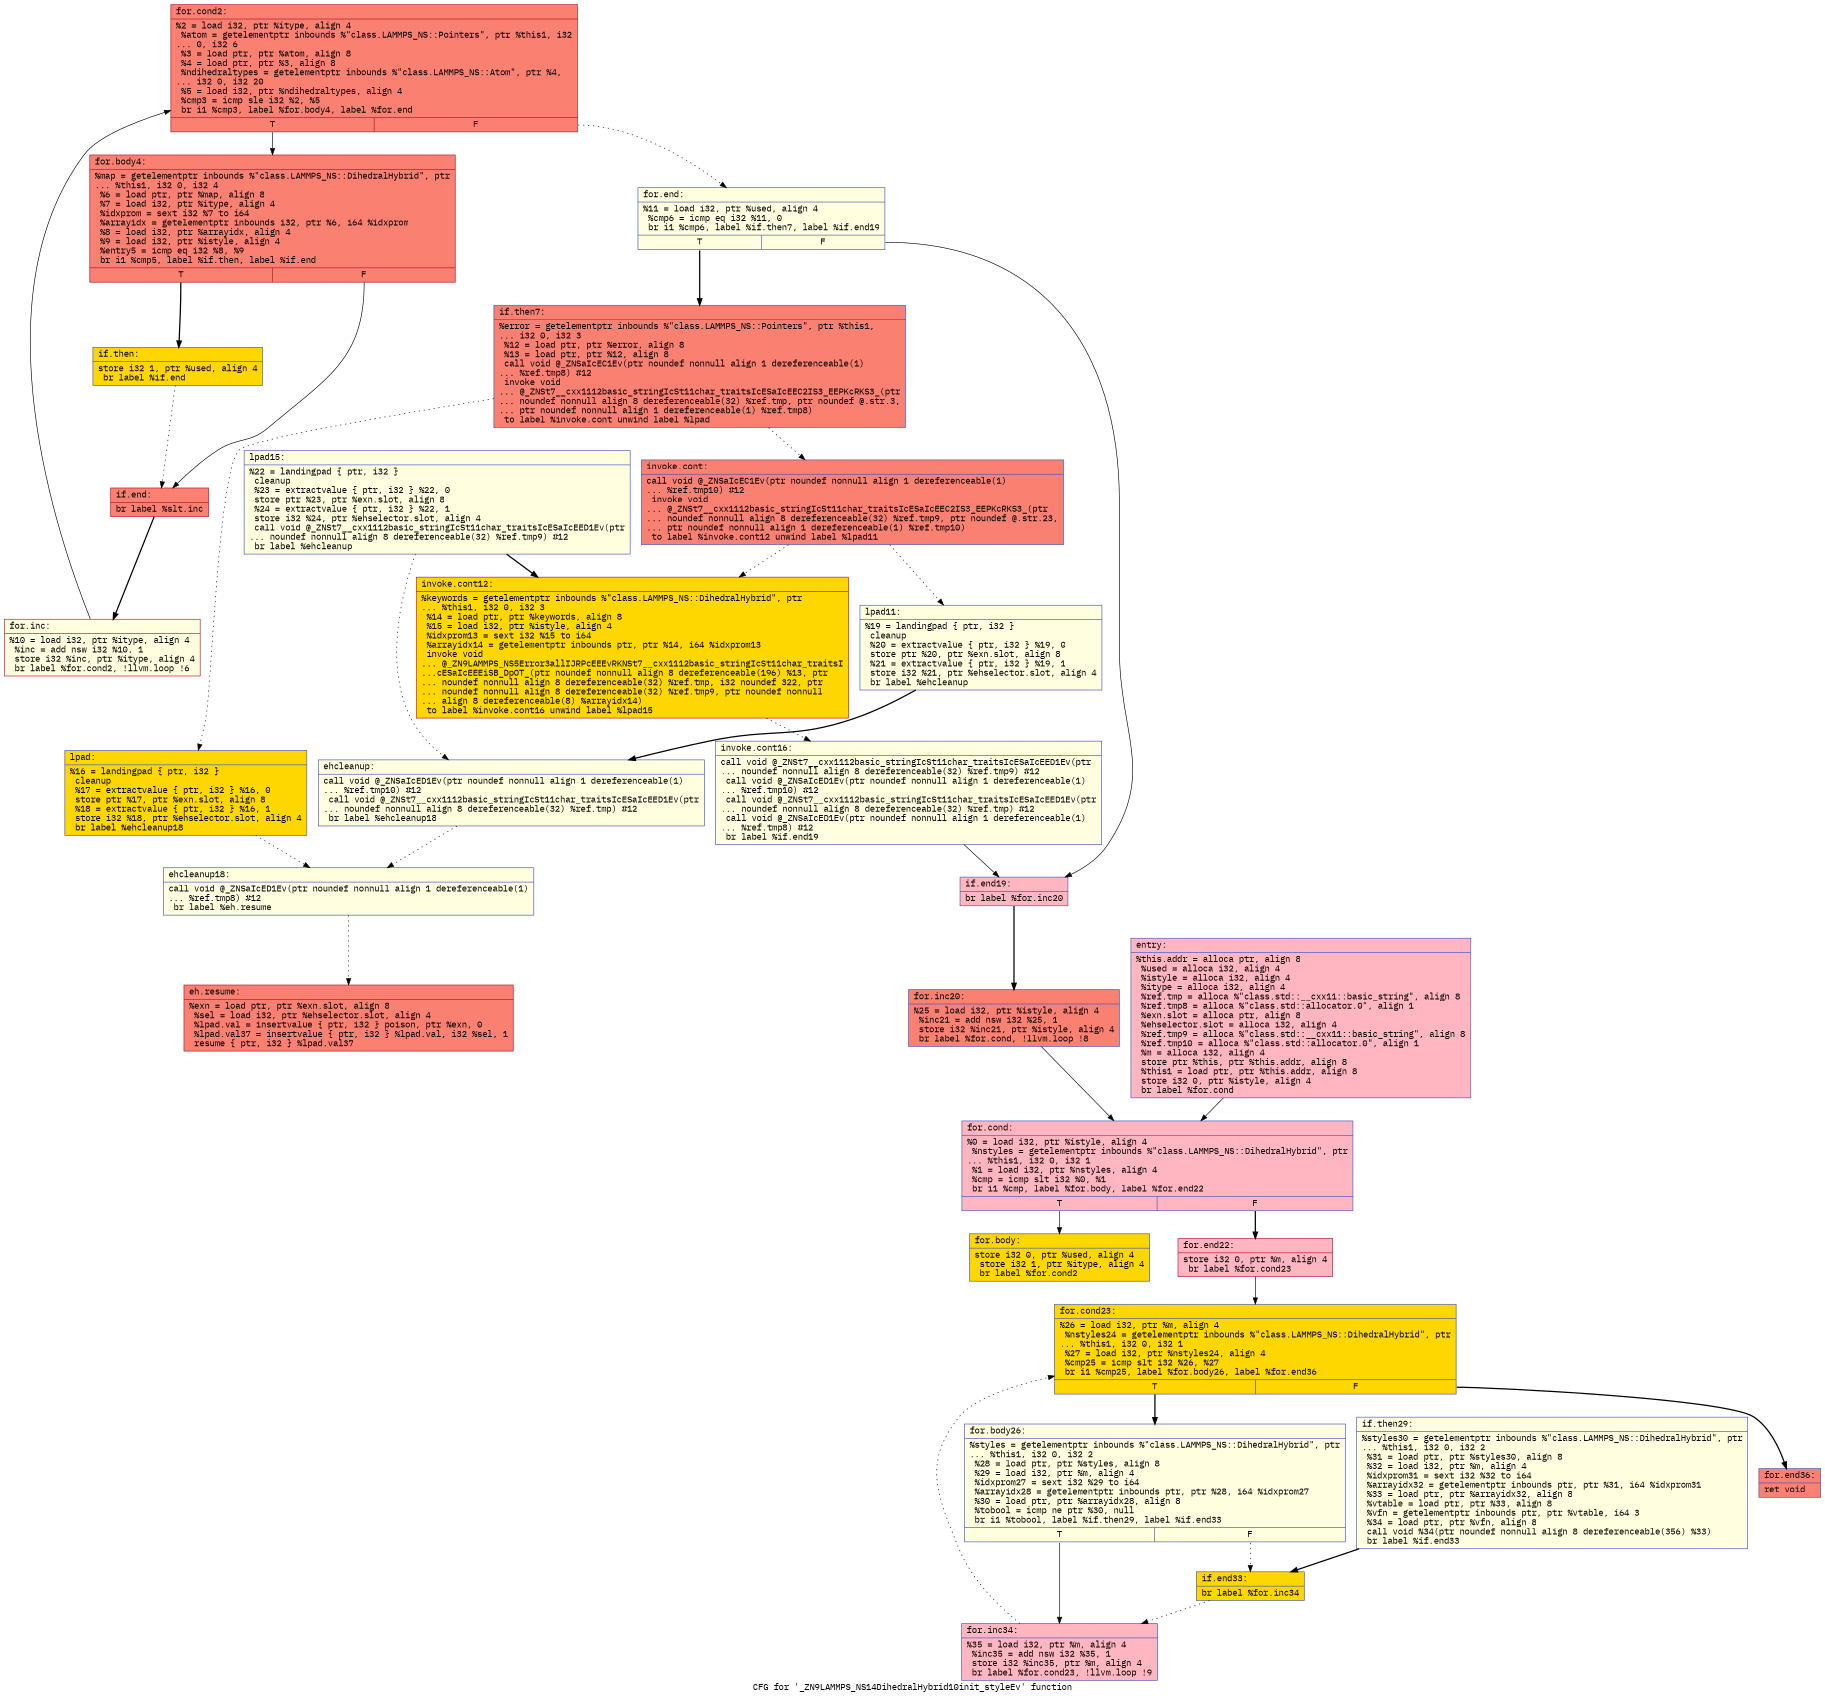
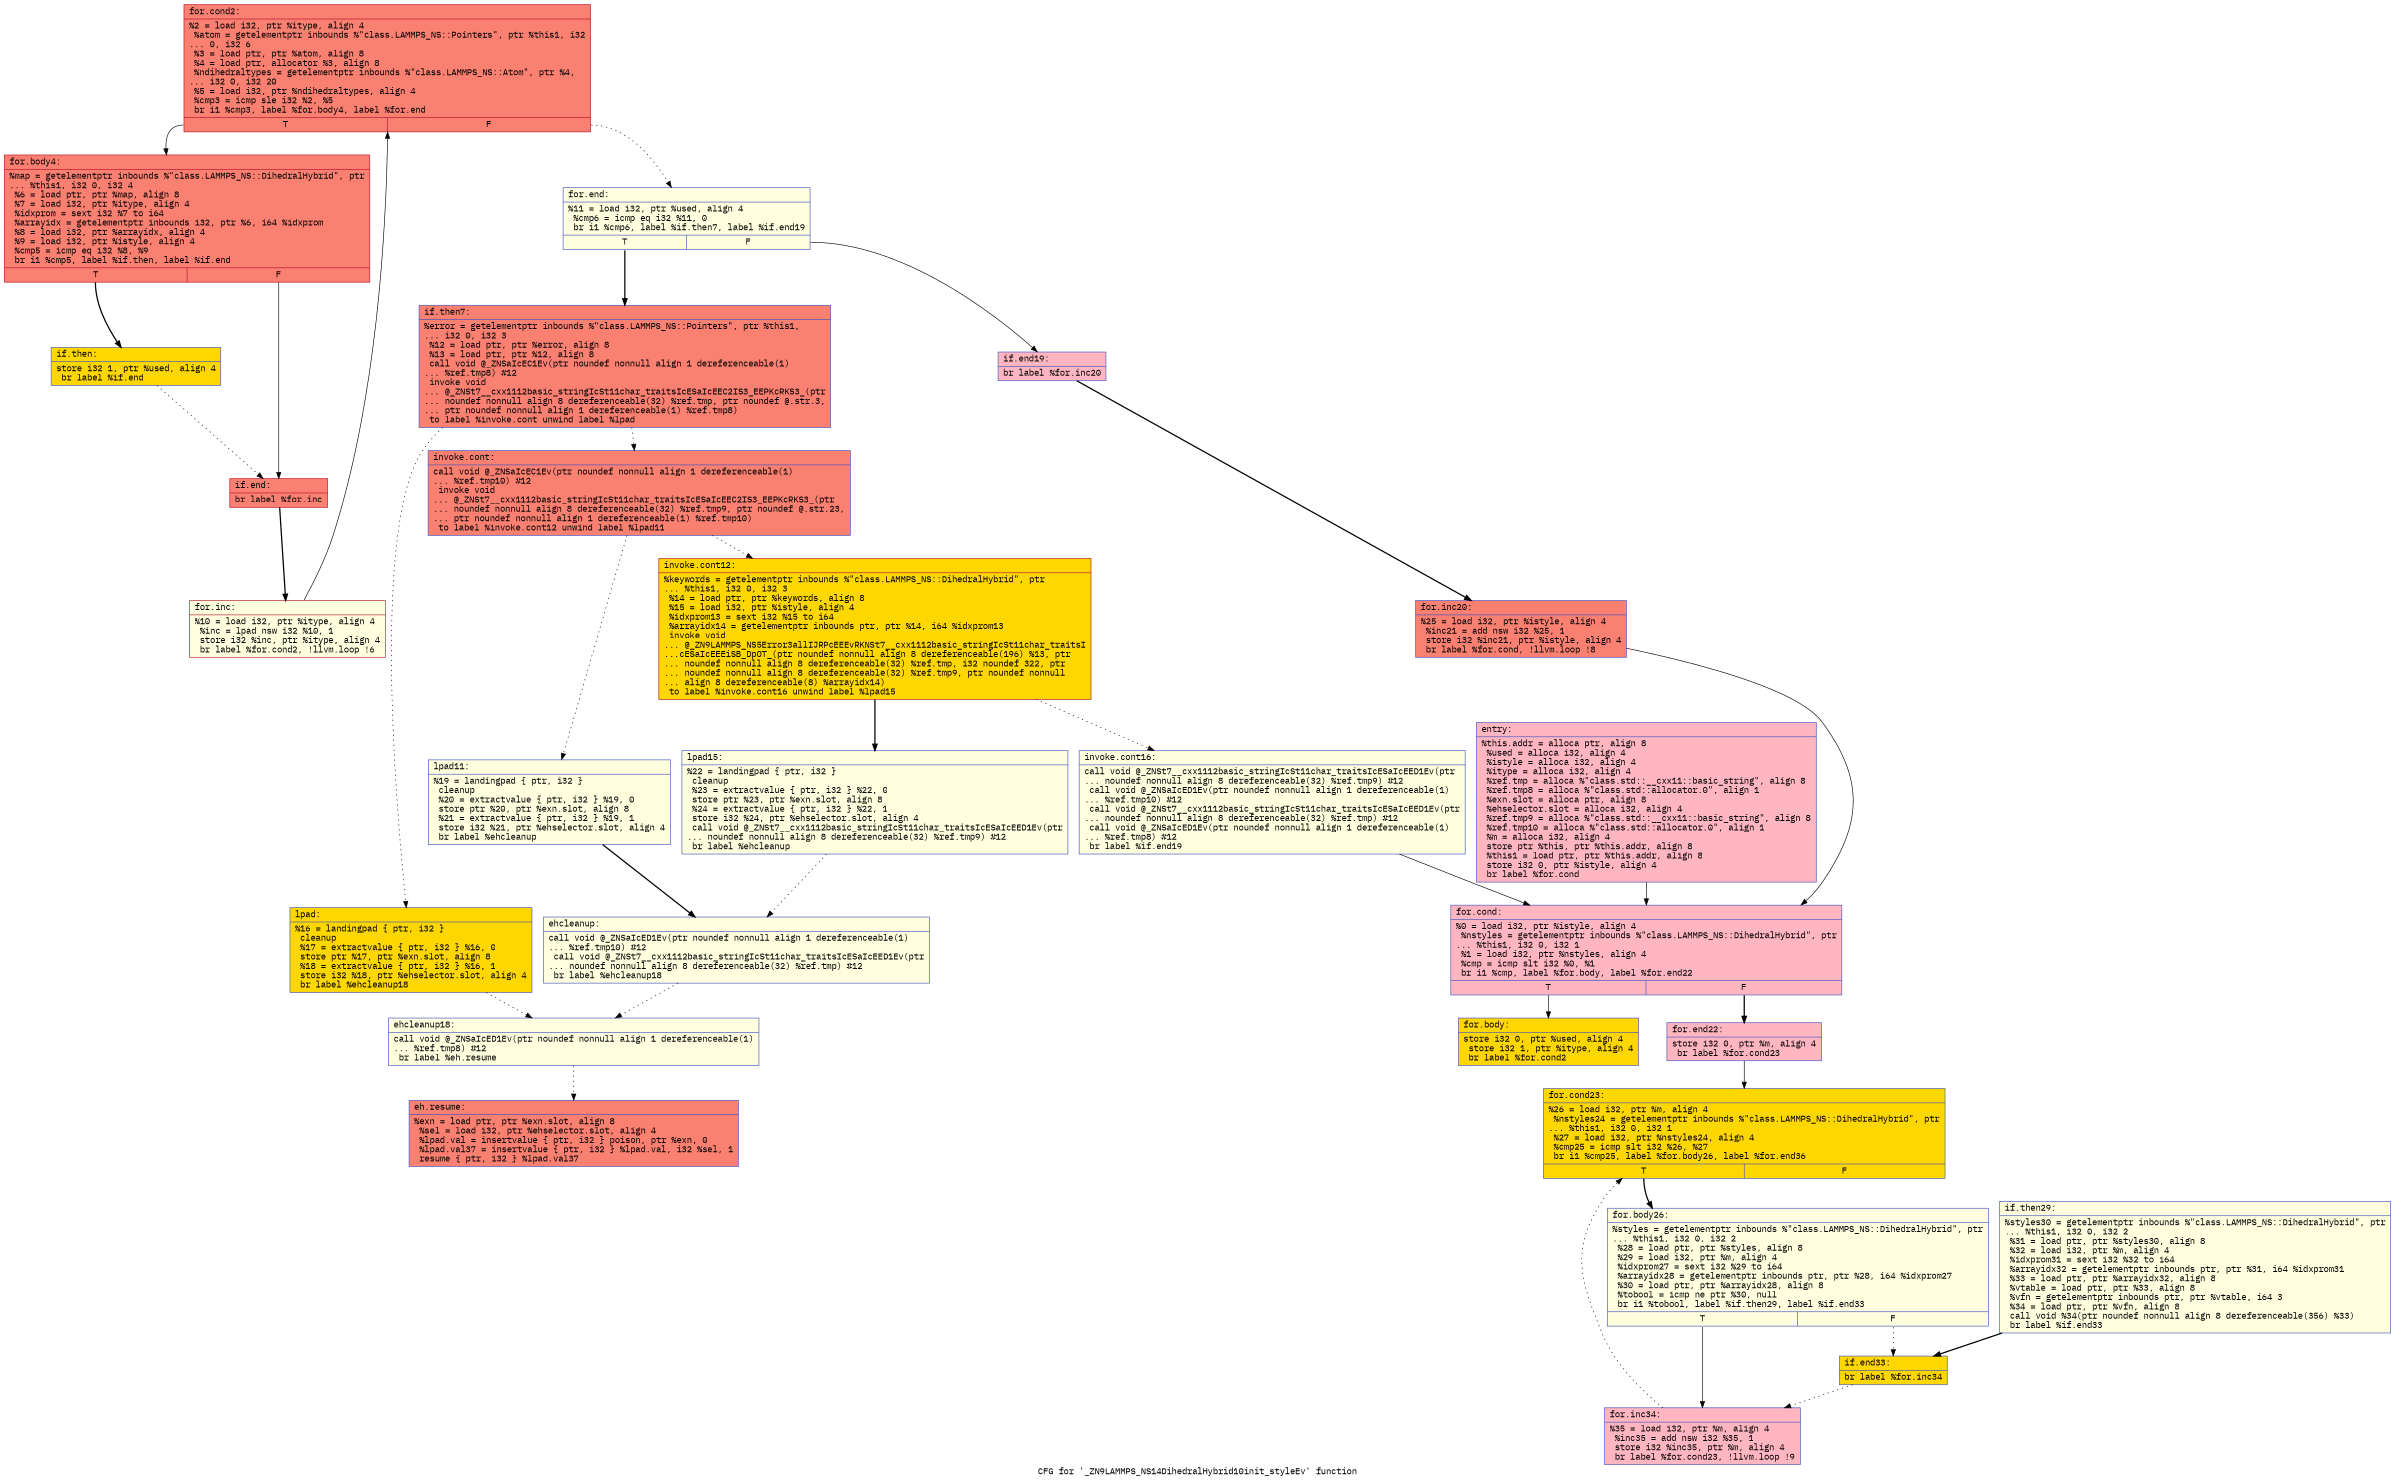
node "for.cond2:": text "%4 = load ptr, ptr %3, align 8" -> "%4 = load ptr, allocator %3, align 8"
node "for.body4:": text "%entry5 = icmp eq i32 %8, %9" -> "%cmp5 = icmp eq i32 %8, %9"
node "if.end:": text "br label %slt.inc" -> "br label %for.inc"
edge "lpad15:" -> "invoke.cont12:": reversed
node "for.inc:": text "%inc = add nsw i32 %10, 1" -> "%inc = lpad nsw i32 %10, 1"
edge "invoke.cont16:" -> "if.end19:": now "invoke.cont16:" -> "for.cond:"
node "eh.resume:": color #b70d28ff -> #3d50c3ff
node "for.end22:": color #b70d28ff -> #3d50c3ff
node "for.end36:": removed
